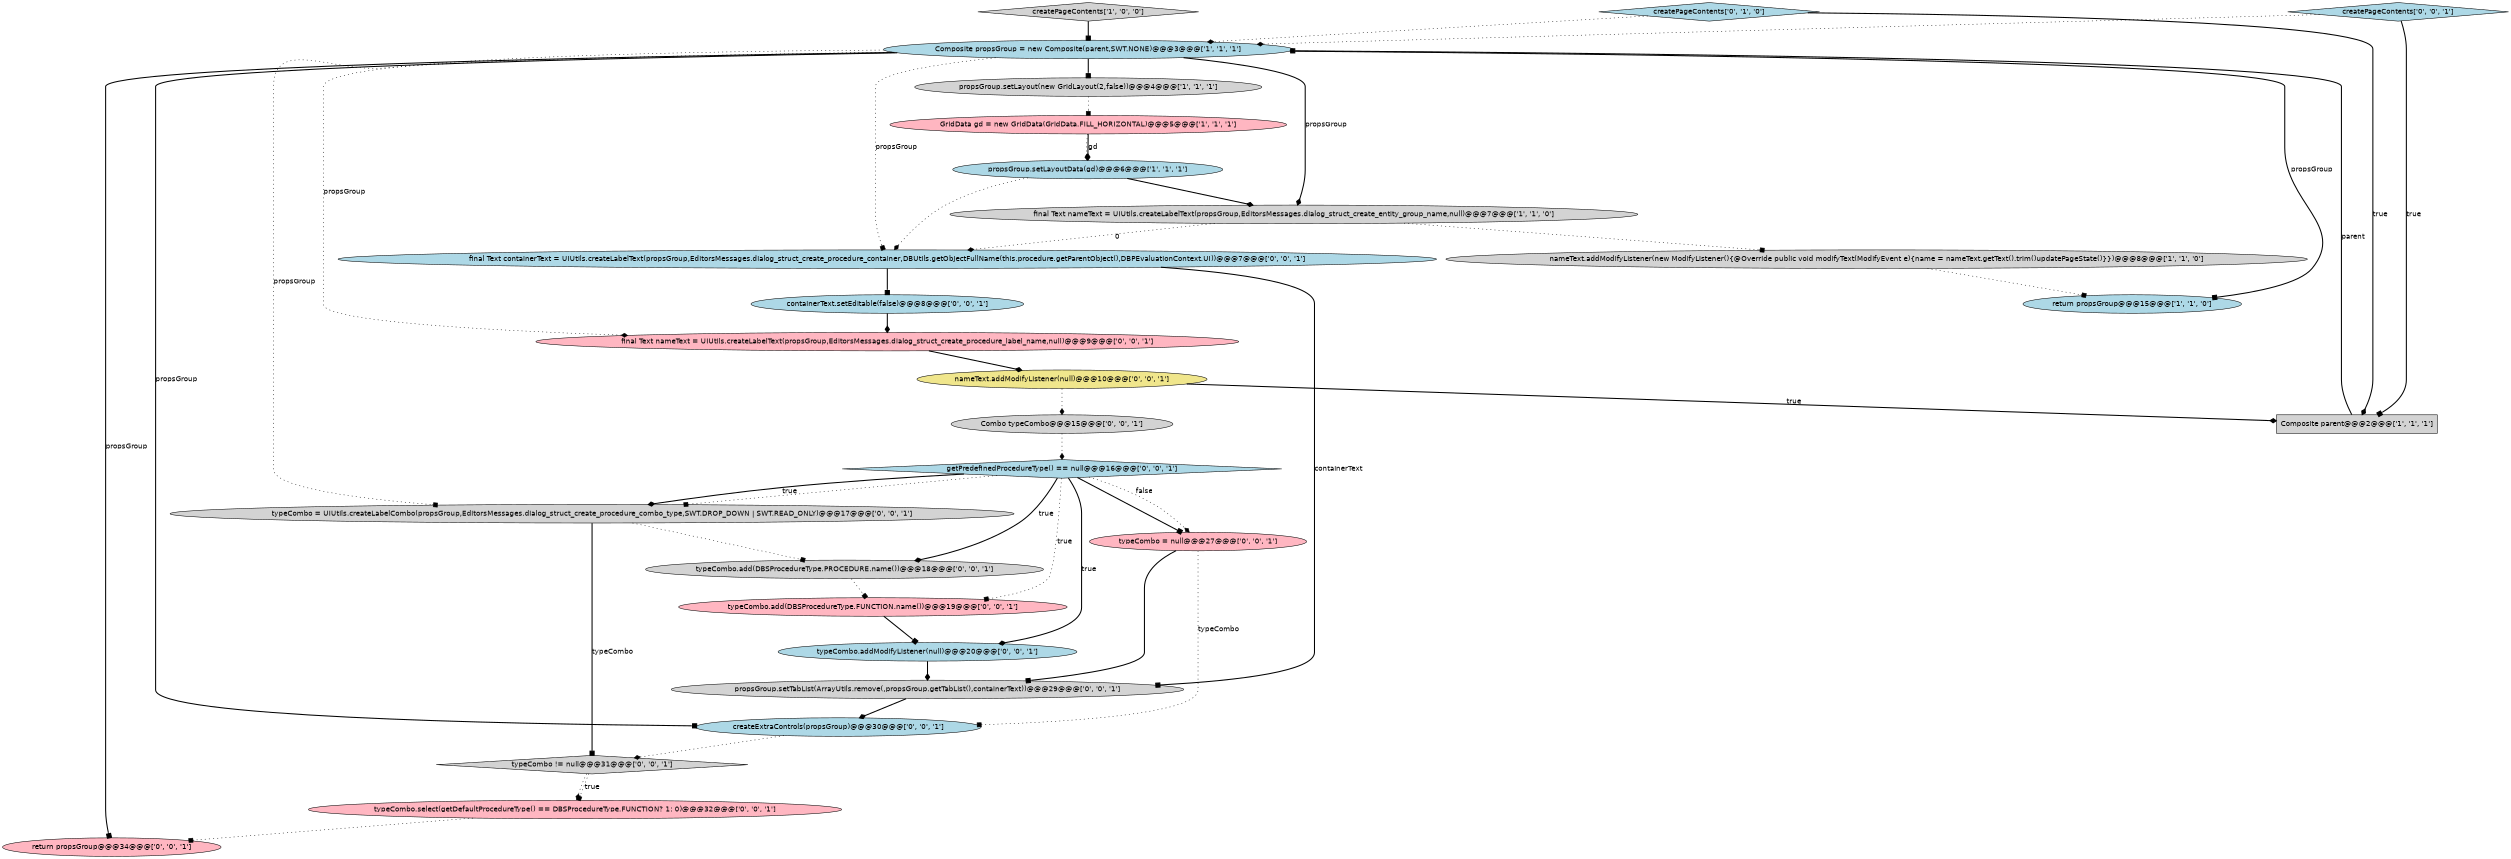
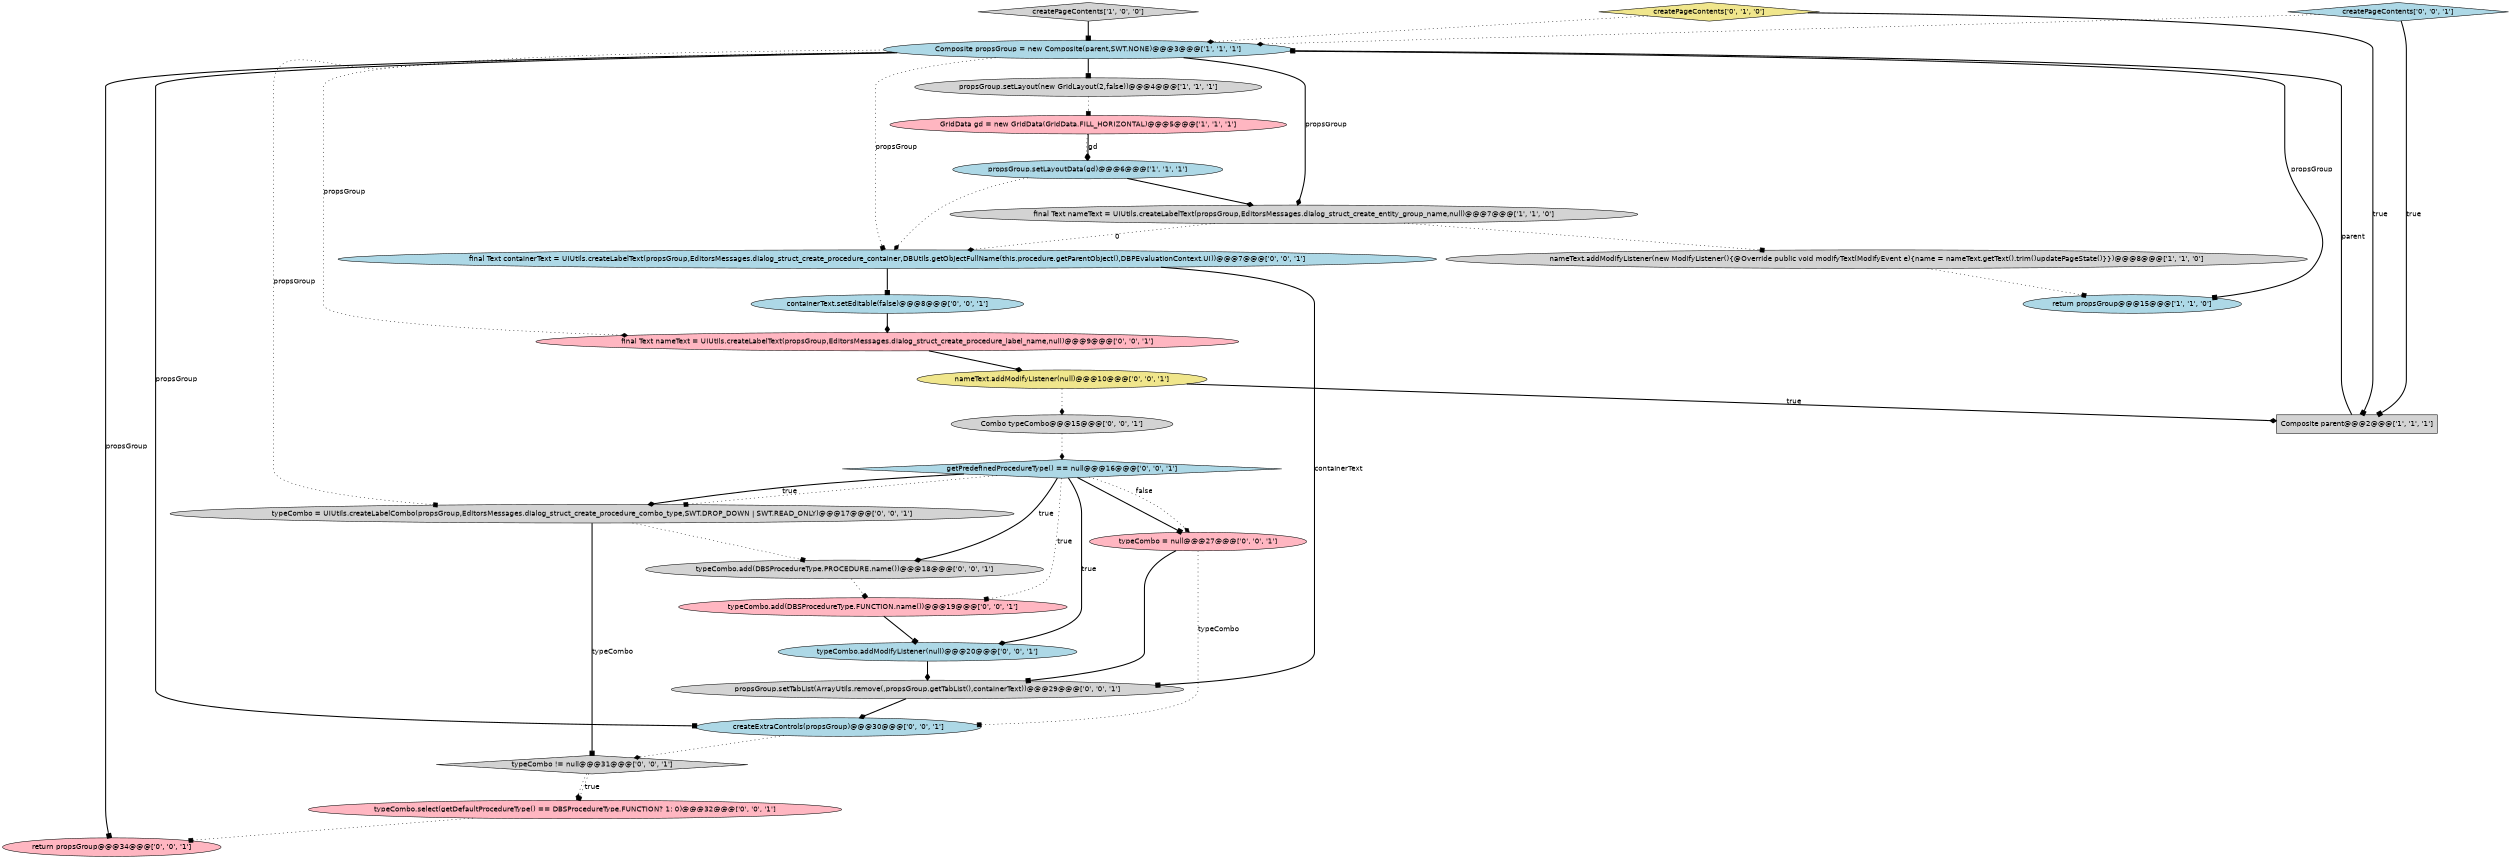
node "createPageContents['0', '1', '0']": fillcolor lightblue -> khaki
edge "createPageContents['0', '1', '0']" -> "Composite parent@@@2@@@['1', '1', '1']": arrowhead diamond -> box
